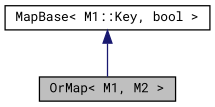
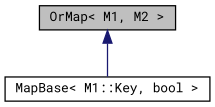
edge "OrMap< M1, M2 >" -> "MapBase< M1::Key, bool >": reversed
